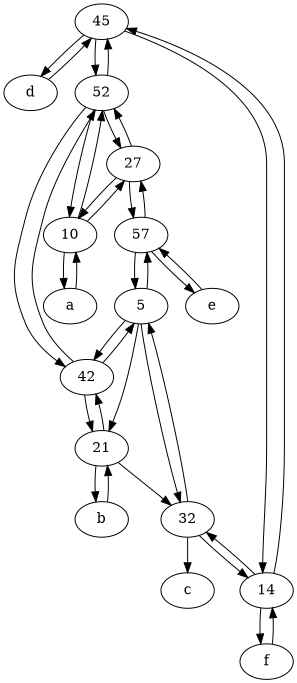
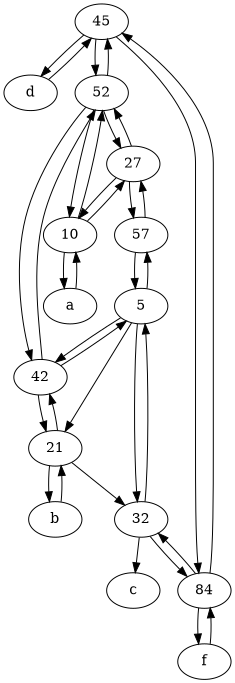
node "e": removed
node "14": label "14" -> "84"
